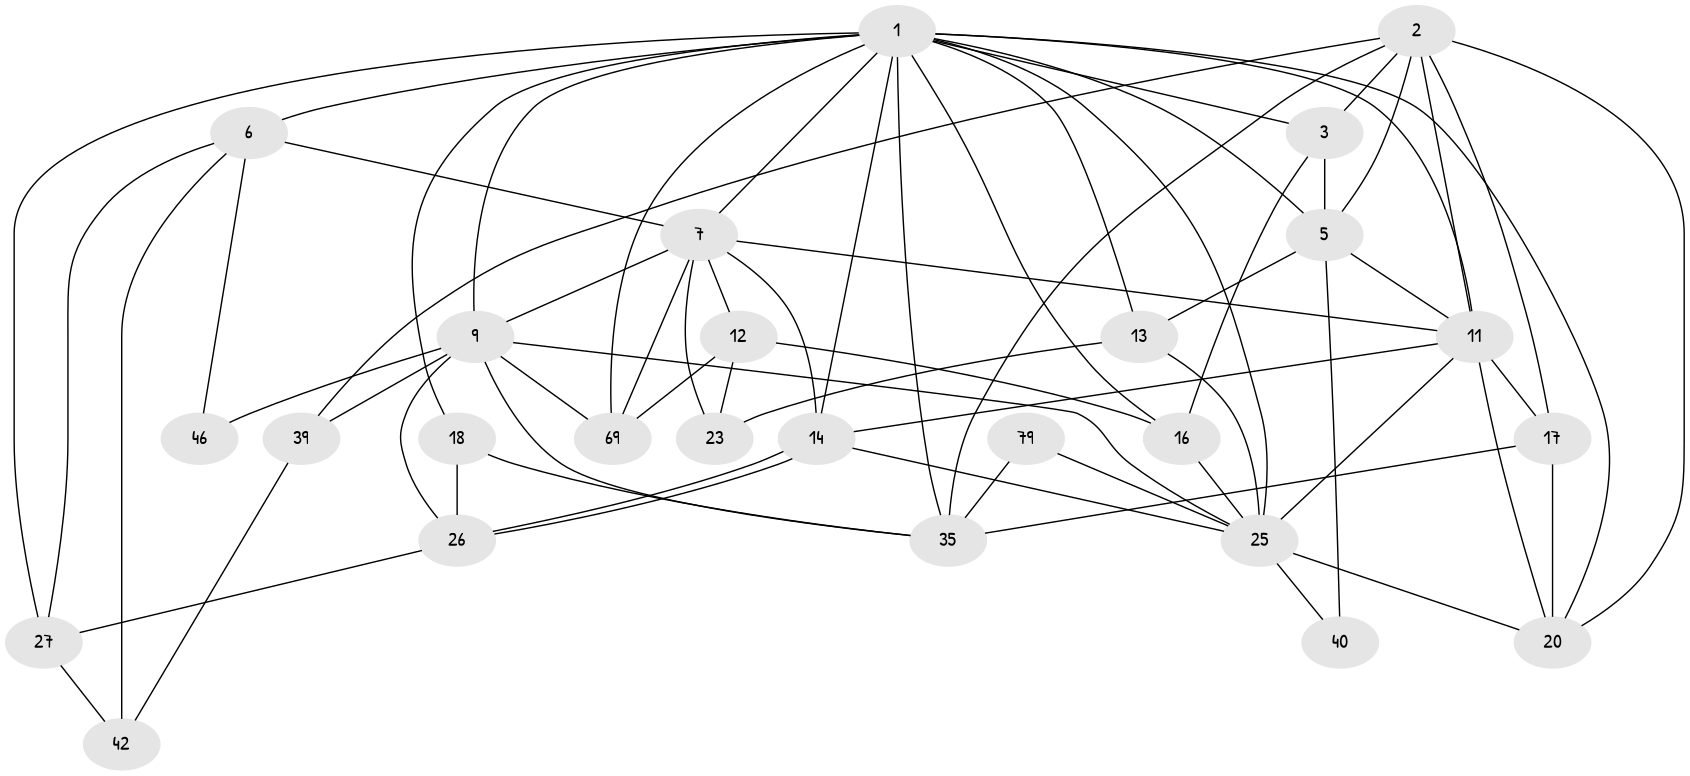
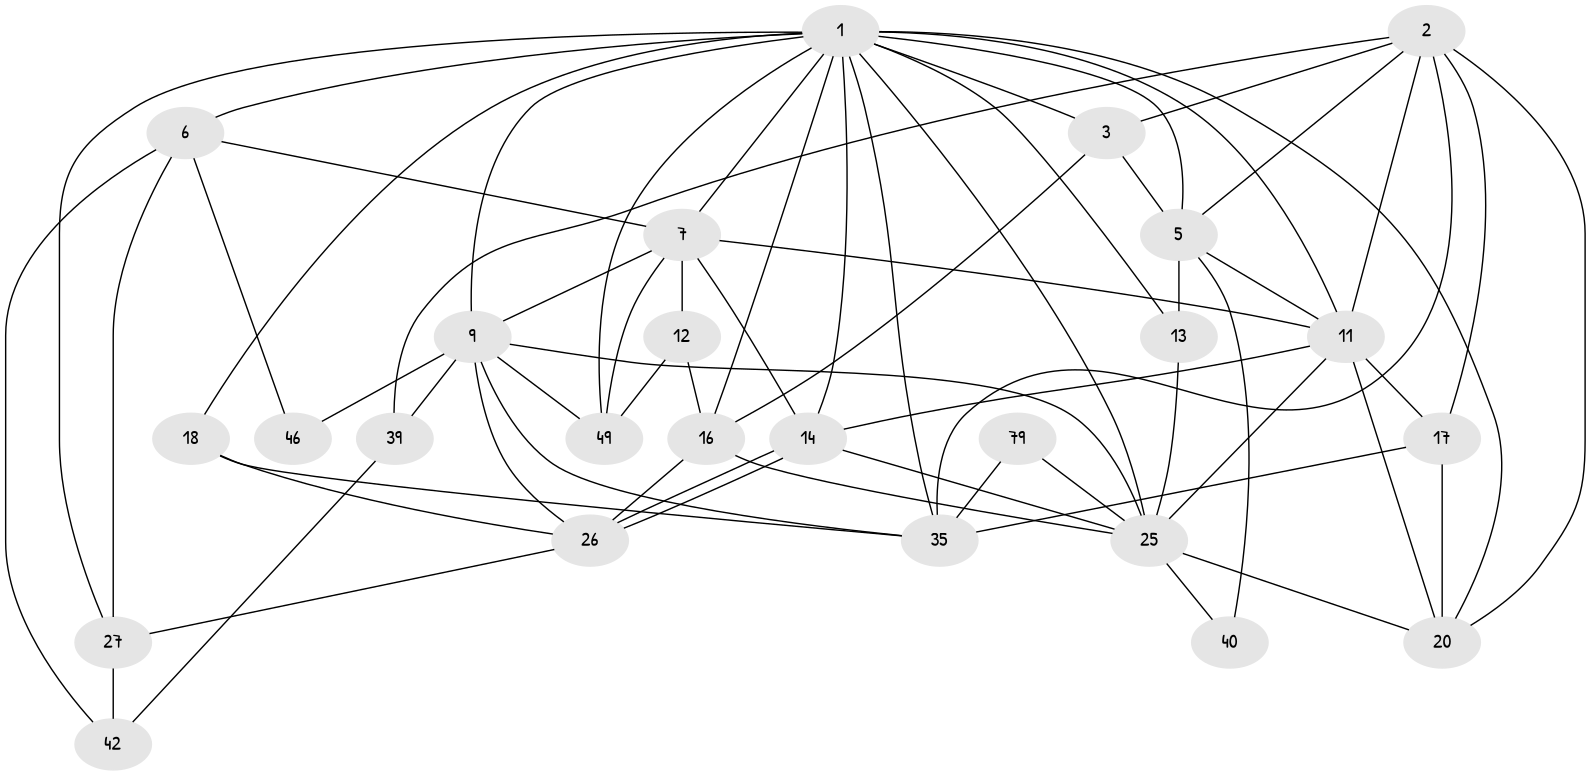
node "69": label "69" -> "49"
node "23": removed
edge "16" -- "26": added
